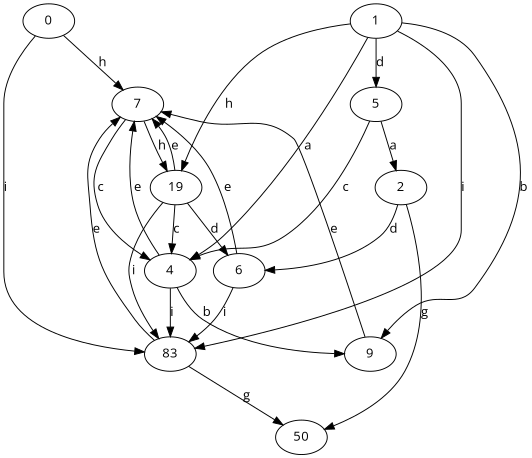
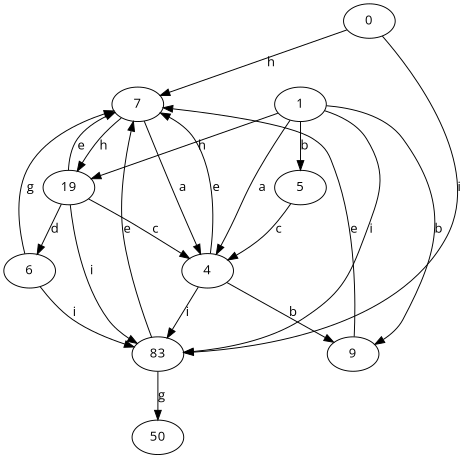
edge "1" -> "5": label "d" -> "b"
edge "7" -> "4": label "c" -> "a"
edge "6" -> "7": label "e" -> "g"
node "2": removed
